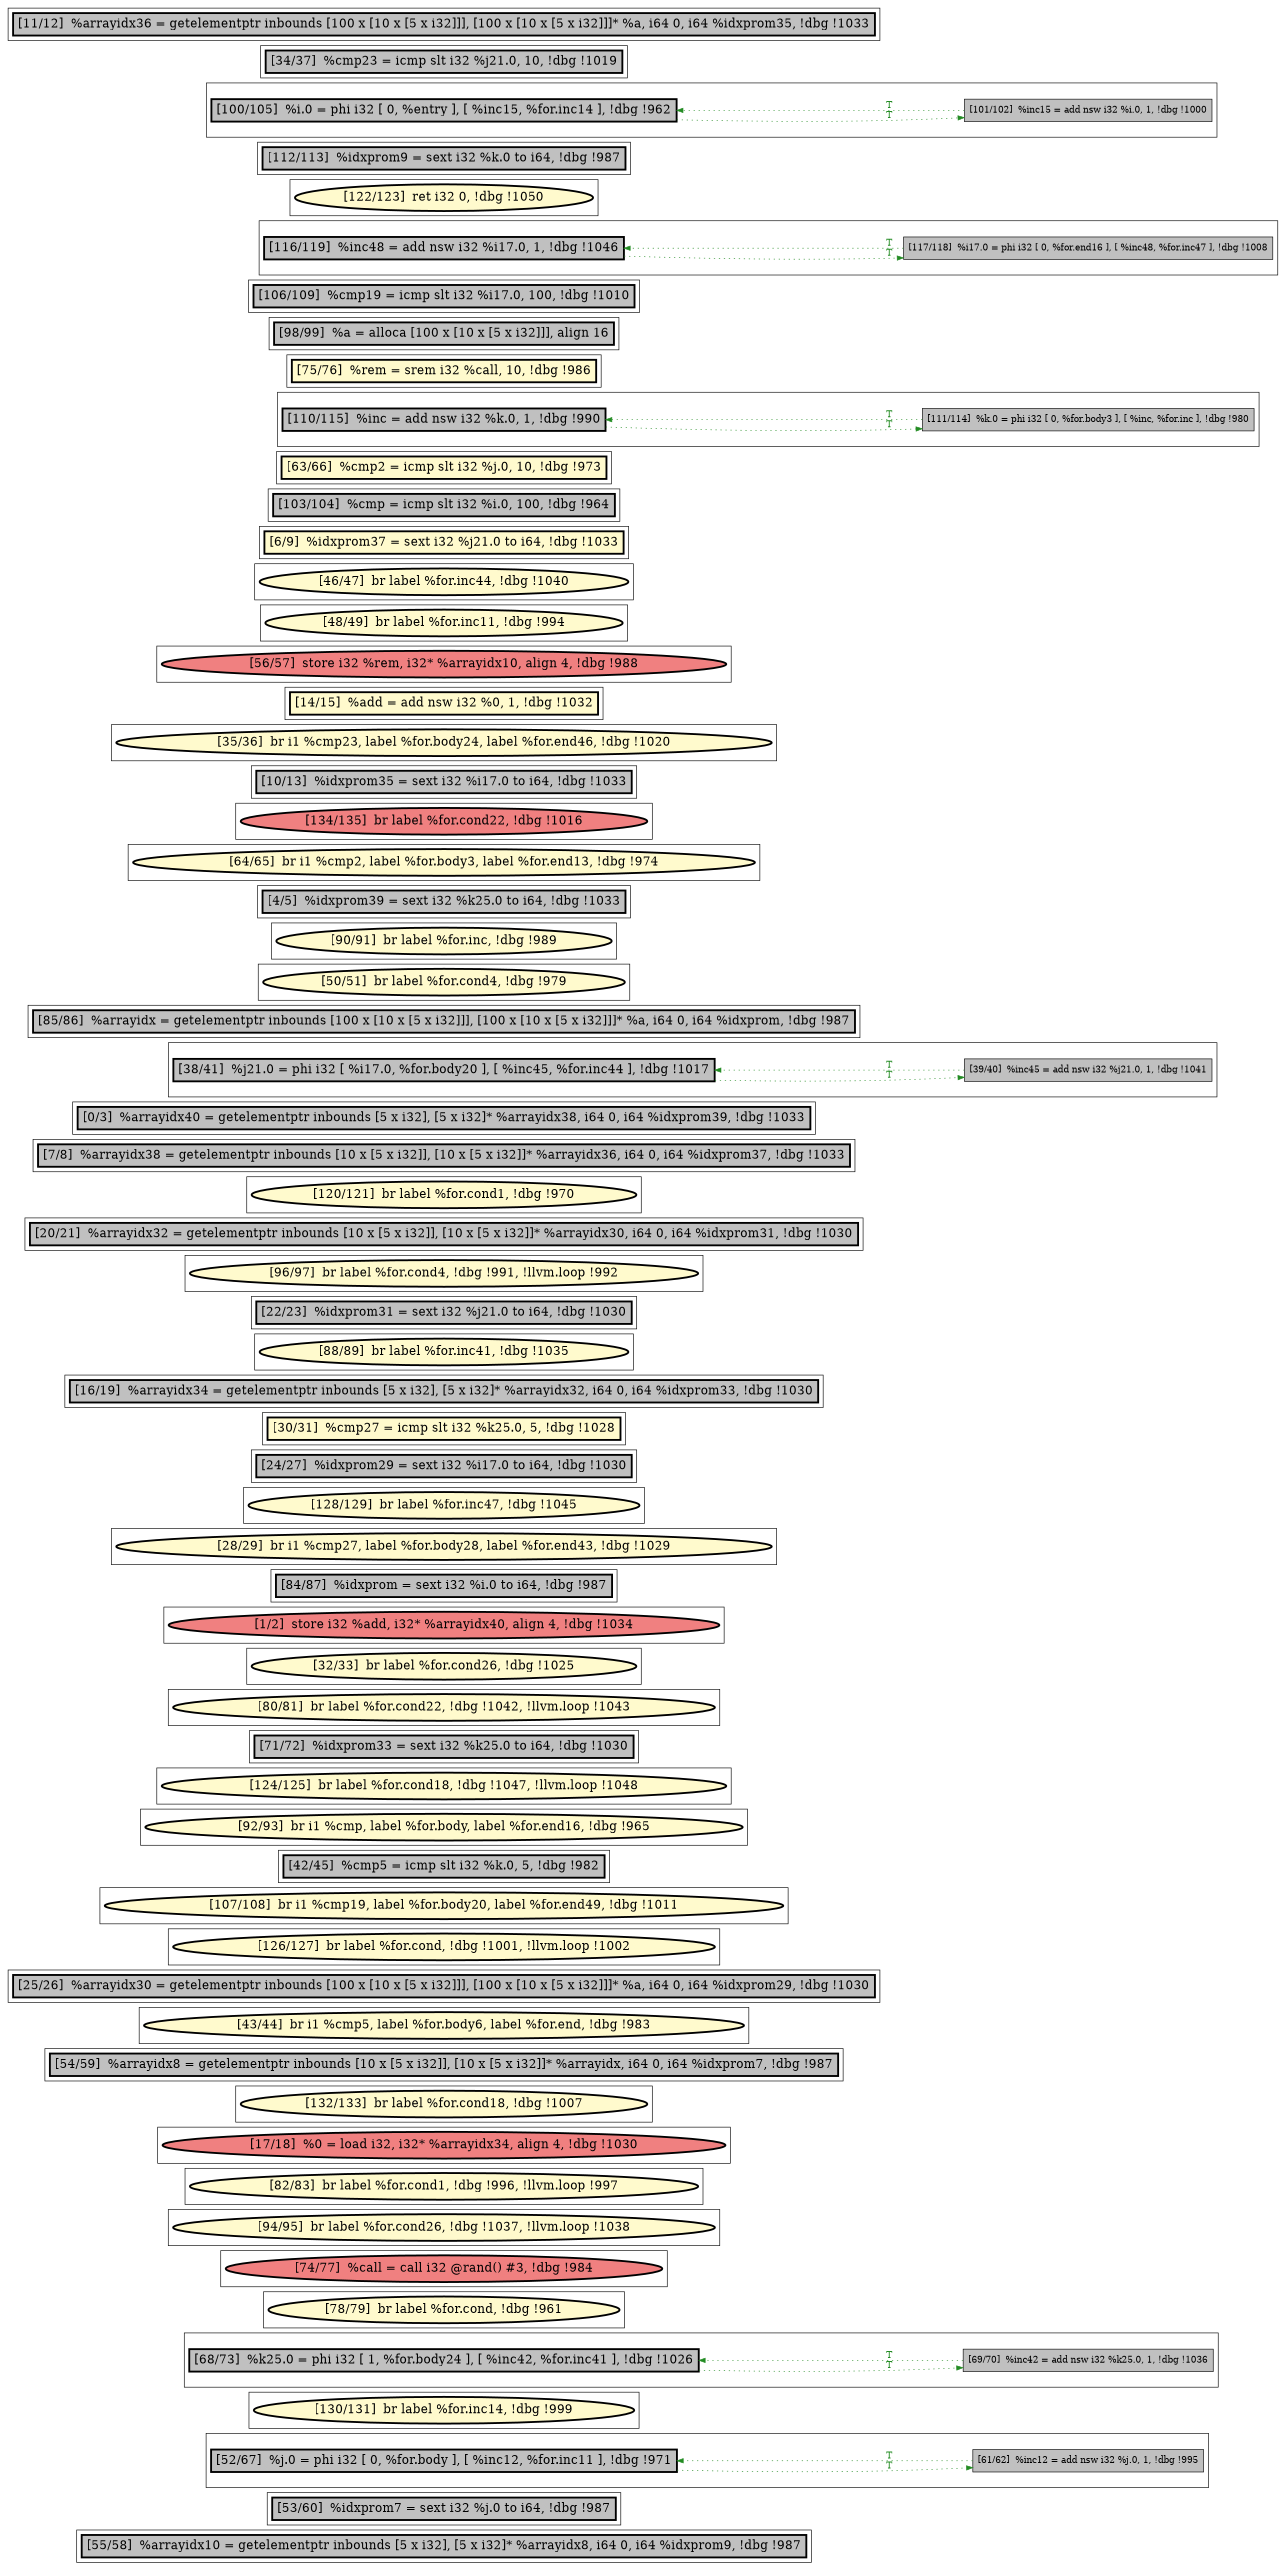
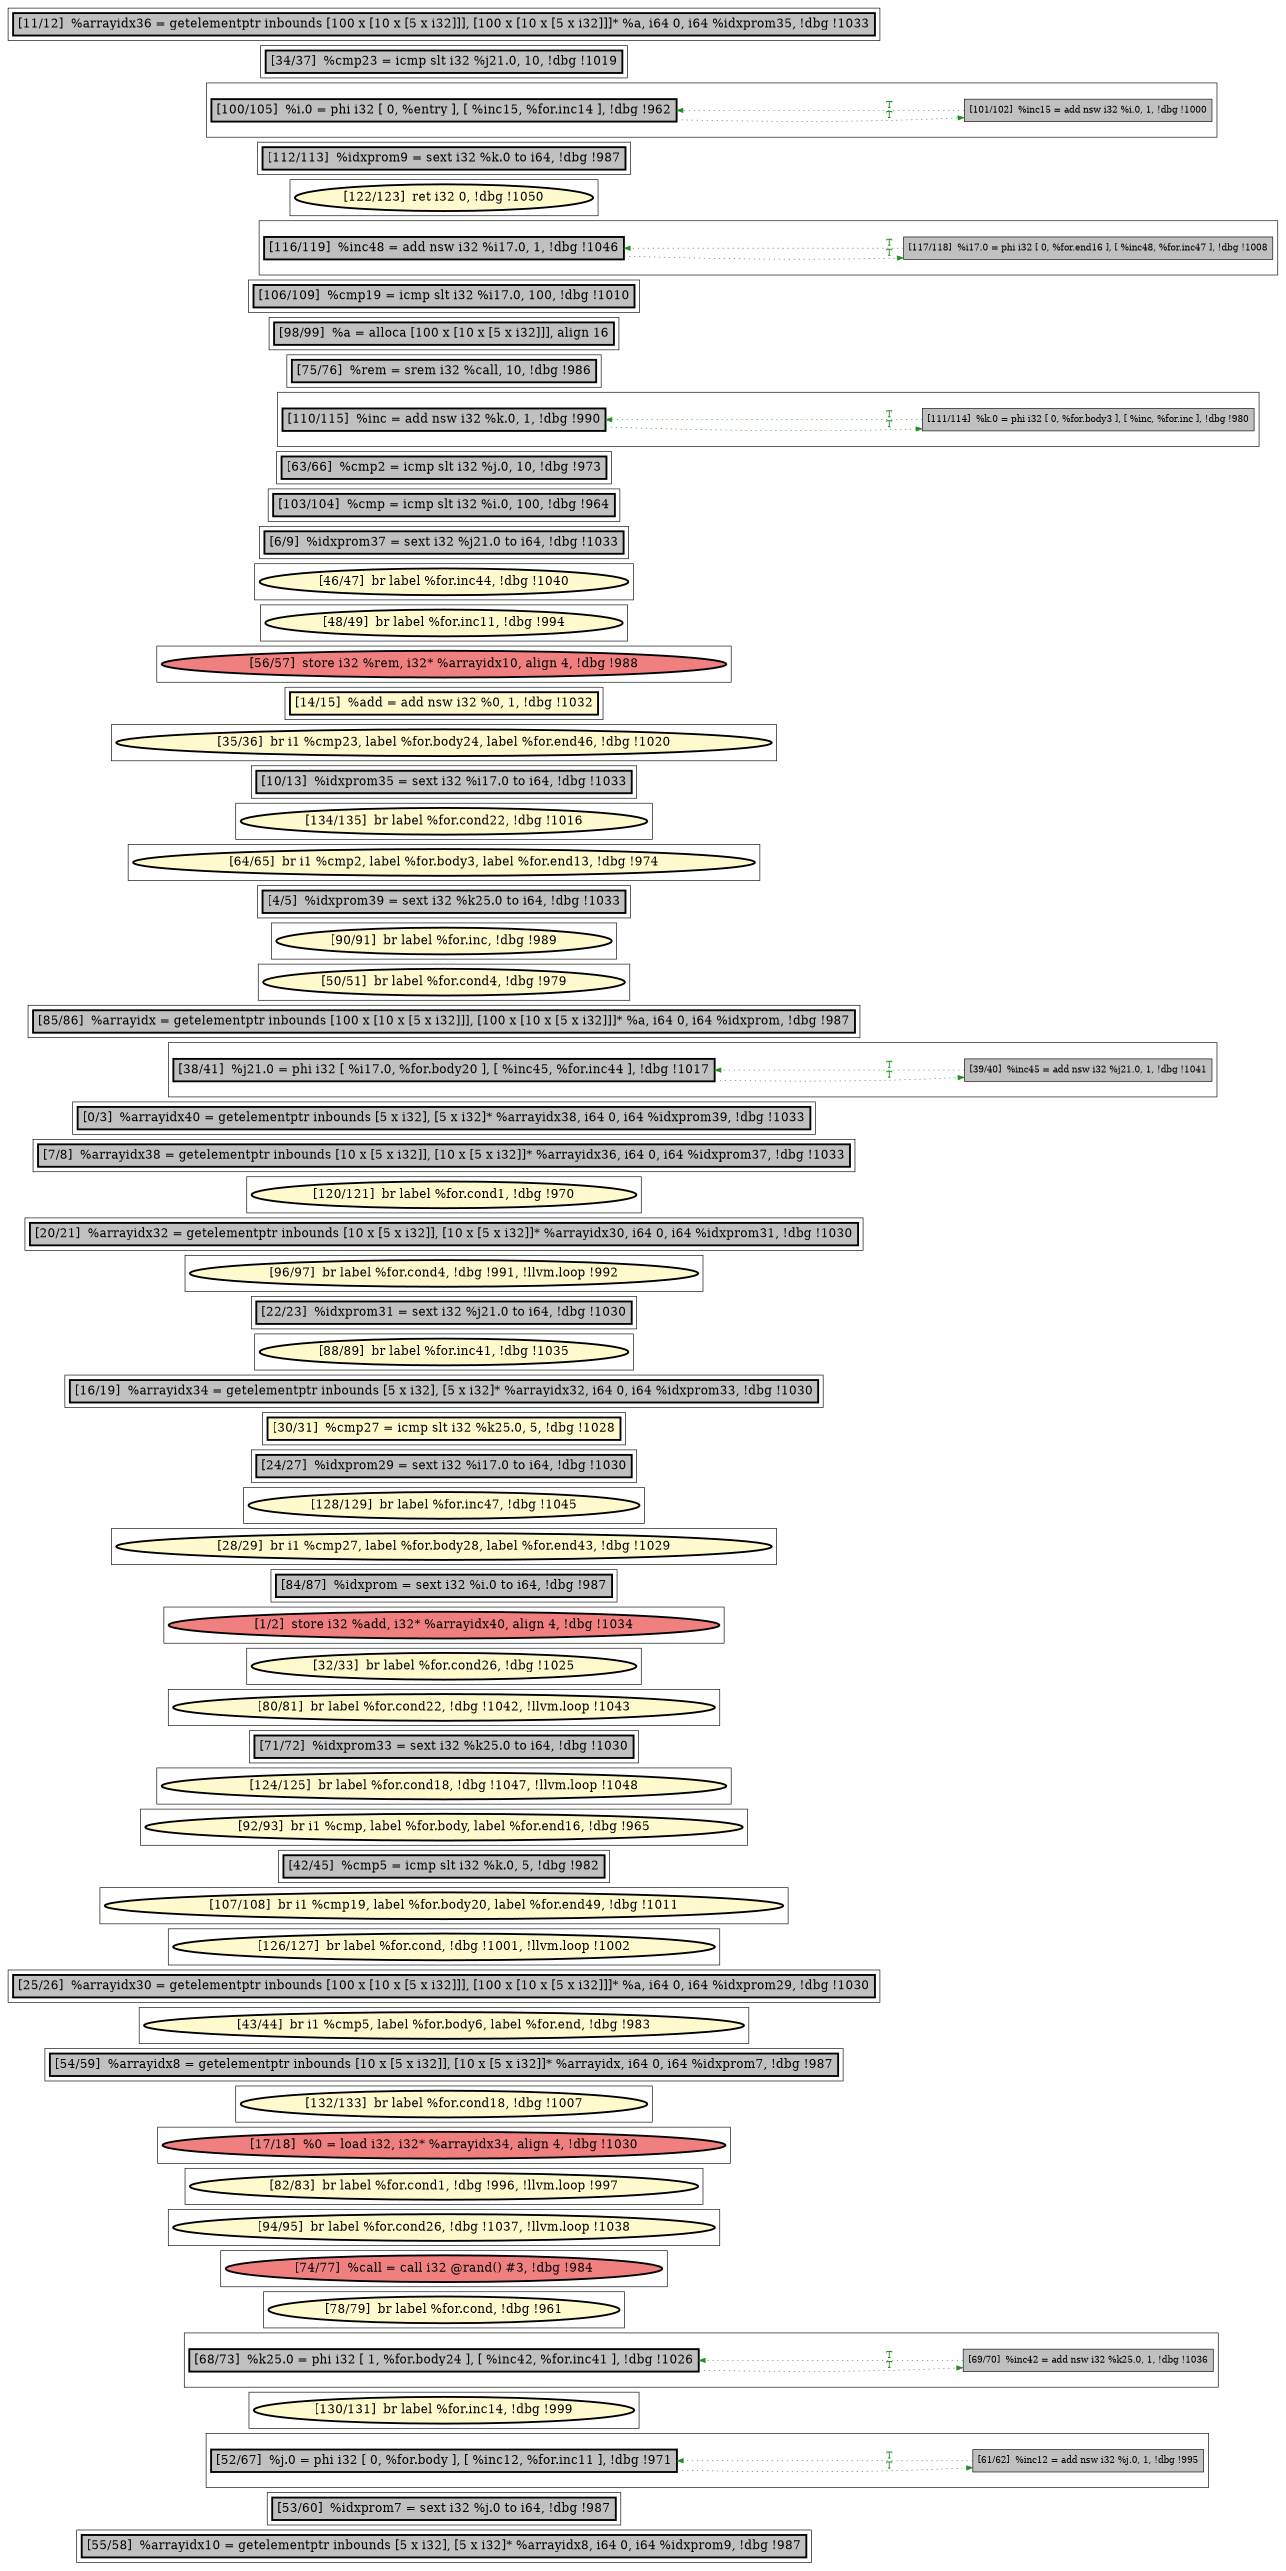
node "[75/76]  %rem = srem i32 %call, 10, !dbg !986": fillcolor lemonchiffon -> grey
node "[63/66]  %cmp2 = icmp slt i32 %j.0, 10, !dbg !973": fillcolor lemonchiffon -> grey
node "[6/9]  %idxprom37 = sext i32 %j21.0 to i64, !dbg !1033": fillcolor lemonchiffon -> grey
node "[134/135]  br label %for.cond22, !dbg !1016": fillcolor lightcoral -> lemonchiffon
